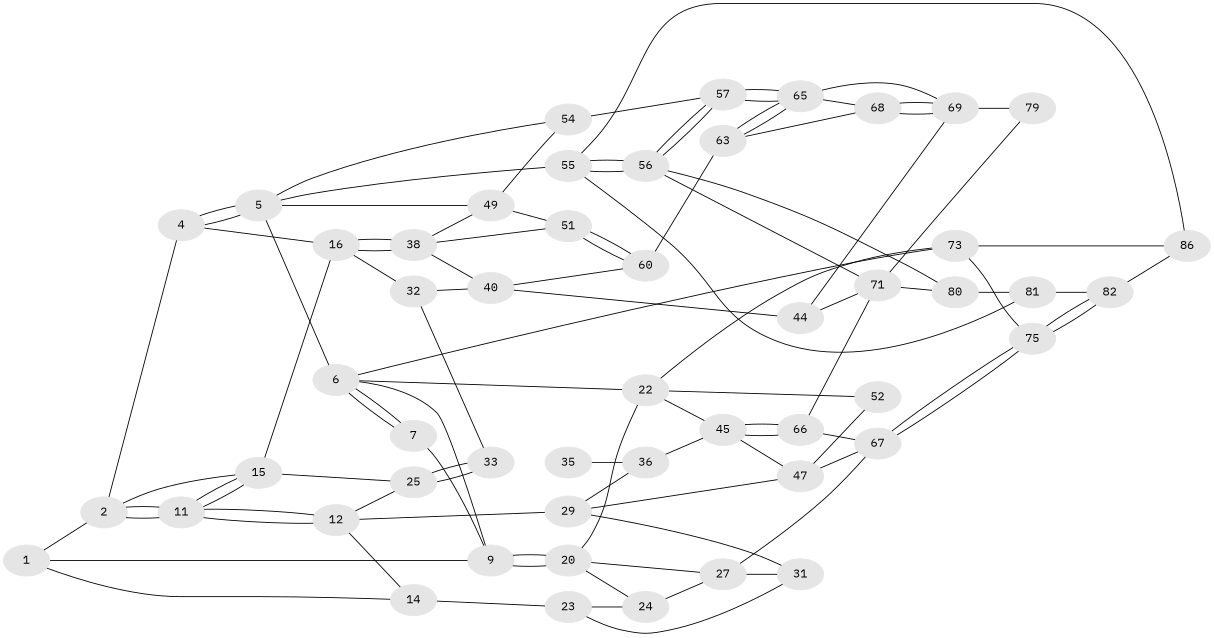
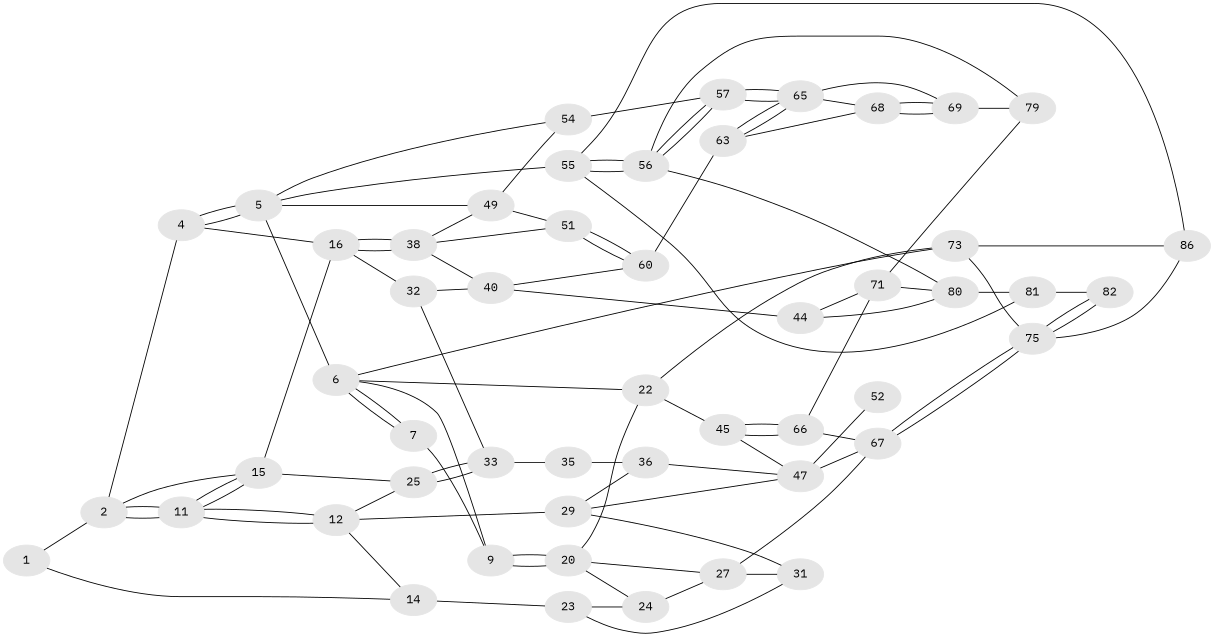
edge "69" -- "44": now "80" -- "44"
edge "56" -- "71": now "56" -- "79"
edge "86" -- "82": now "86" -- "75"
edge "22" -- "52": removed
edge "45" -- "36": now "47" -- "36"
edge "33" -- "35": added
edge "1" -- "9": removed
